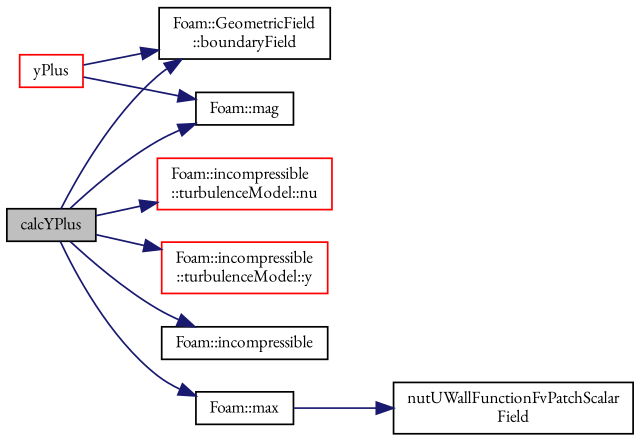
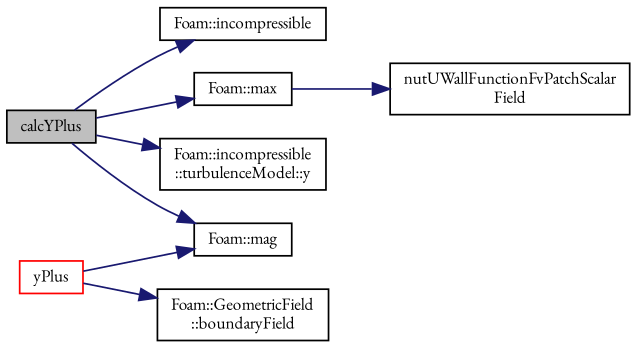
edge "calcYPlus" -> "Foam::GeometricField ::boundaryField": removed
node "Foam::incompressible ::turbulenceModel::nu": removed
node "Foam::incompressible ::turbulenceModel::y": color red -> black
